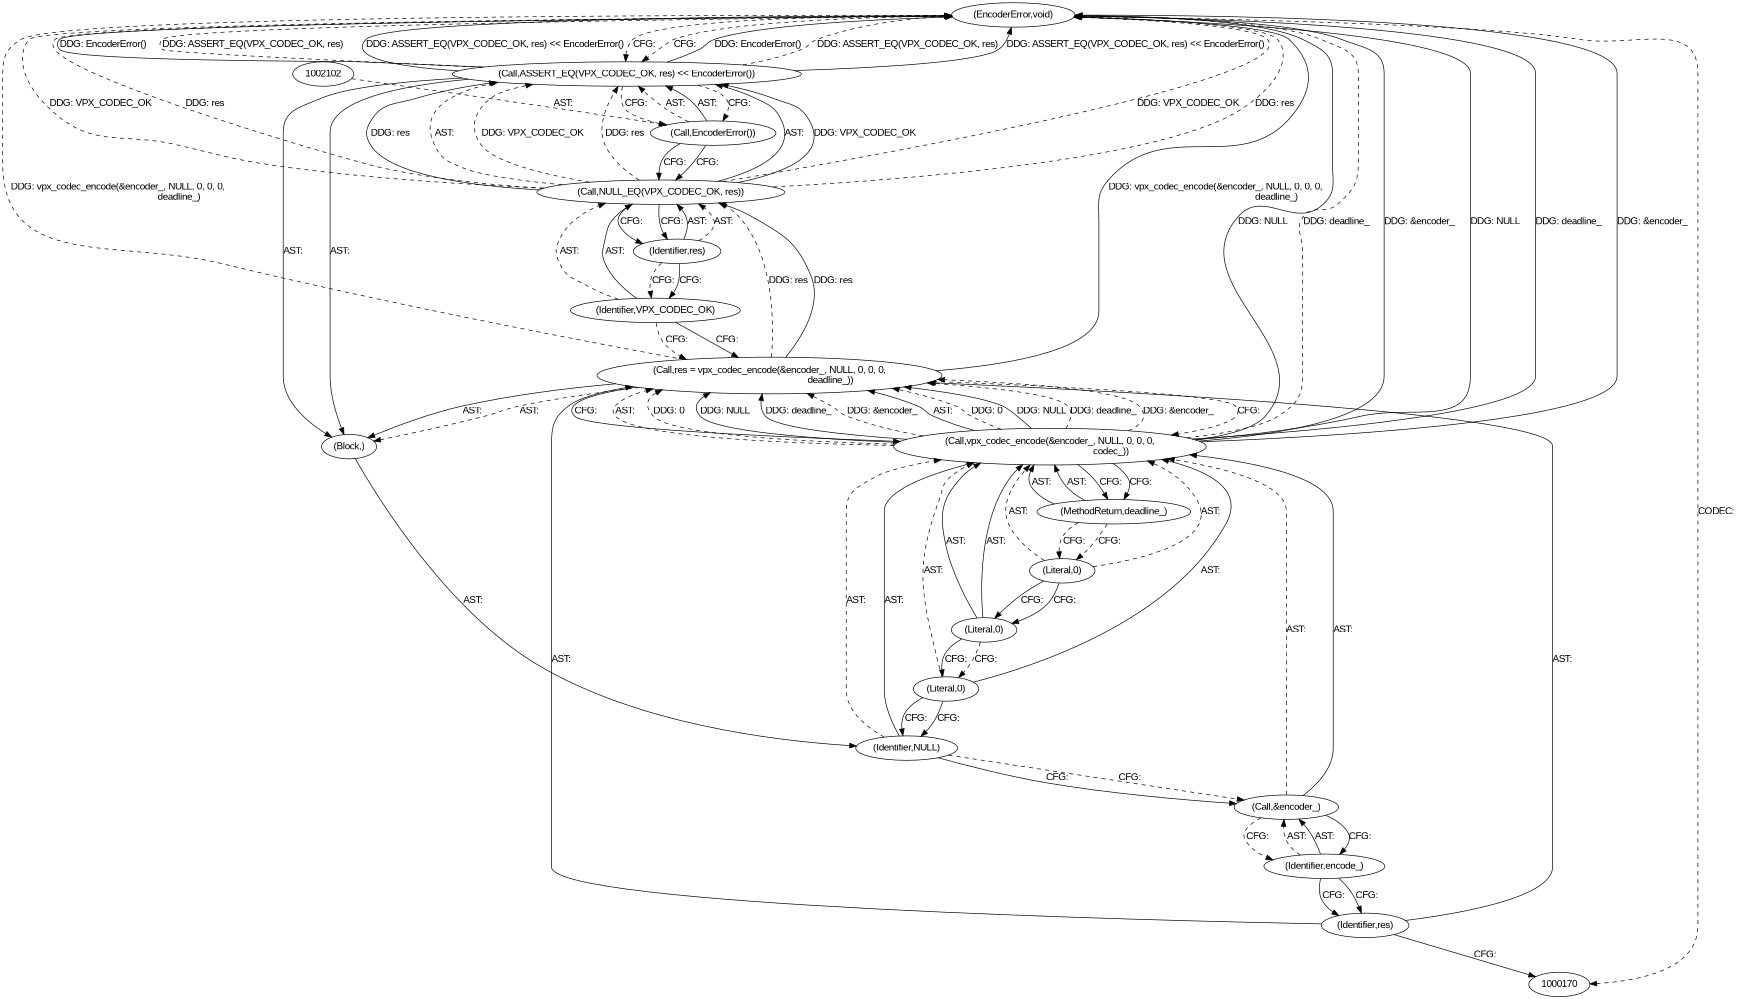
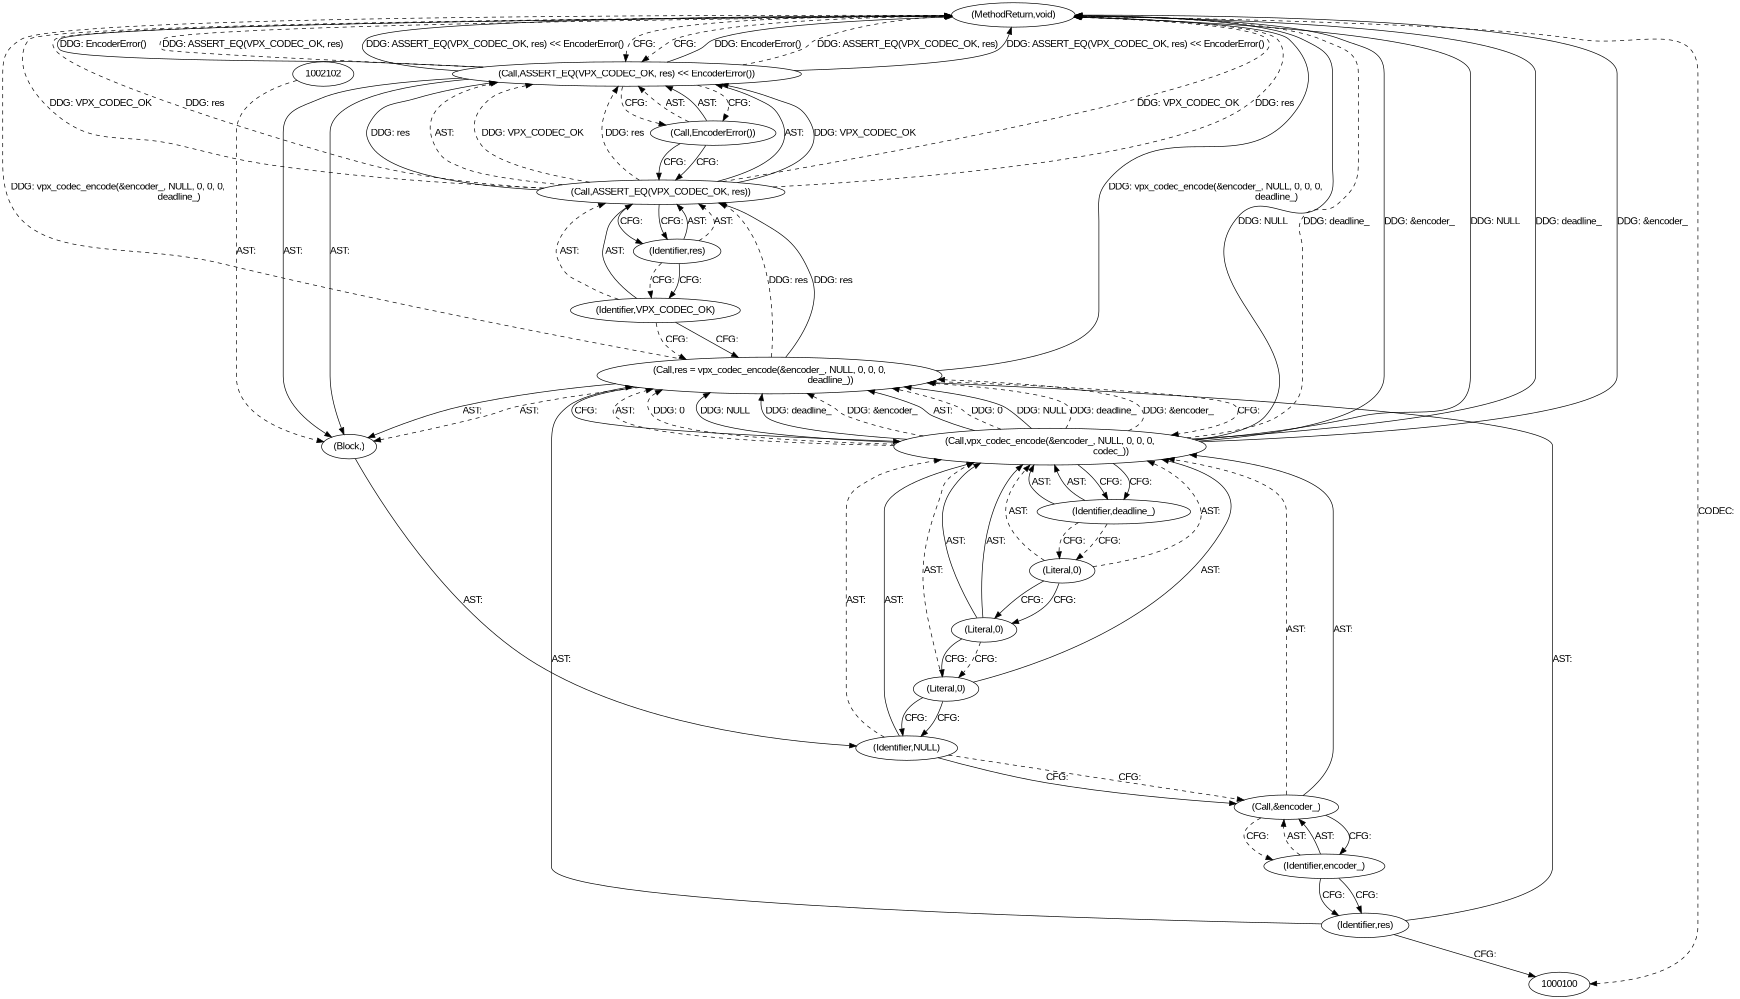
node "(EncoderError,void)": label "(EncoderError,void)" -> "(MethodReturn,void)"
edge "1002102" -> "(Call,EncoderError())": now "1002102" -> "(Block,)"
node "(Call,NULL_EQ(VPX_CODEC_OK, res))": label "(Call,NULL_EQ(VPX_CODEC_OK, res))" -> "(Call,ASSERT_EQ(VPX_CODEC_OK, res))"
node "(MethodReturn,deadline_)": label "(MethodReturn,deadline_)" -> "(Identifier,deadline_)"
node "(Identifier,encode_)": label "(Identifier,encode_)" -> "(Identifier,encoder_)"
node "1000170": label "1000170" -> "1000100"
